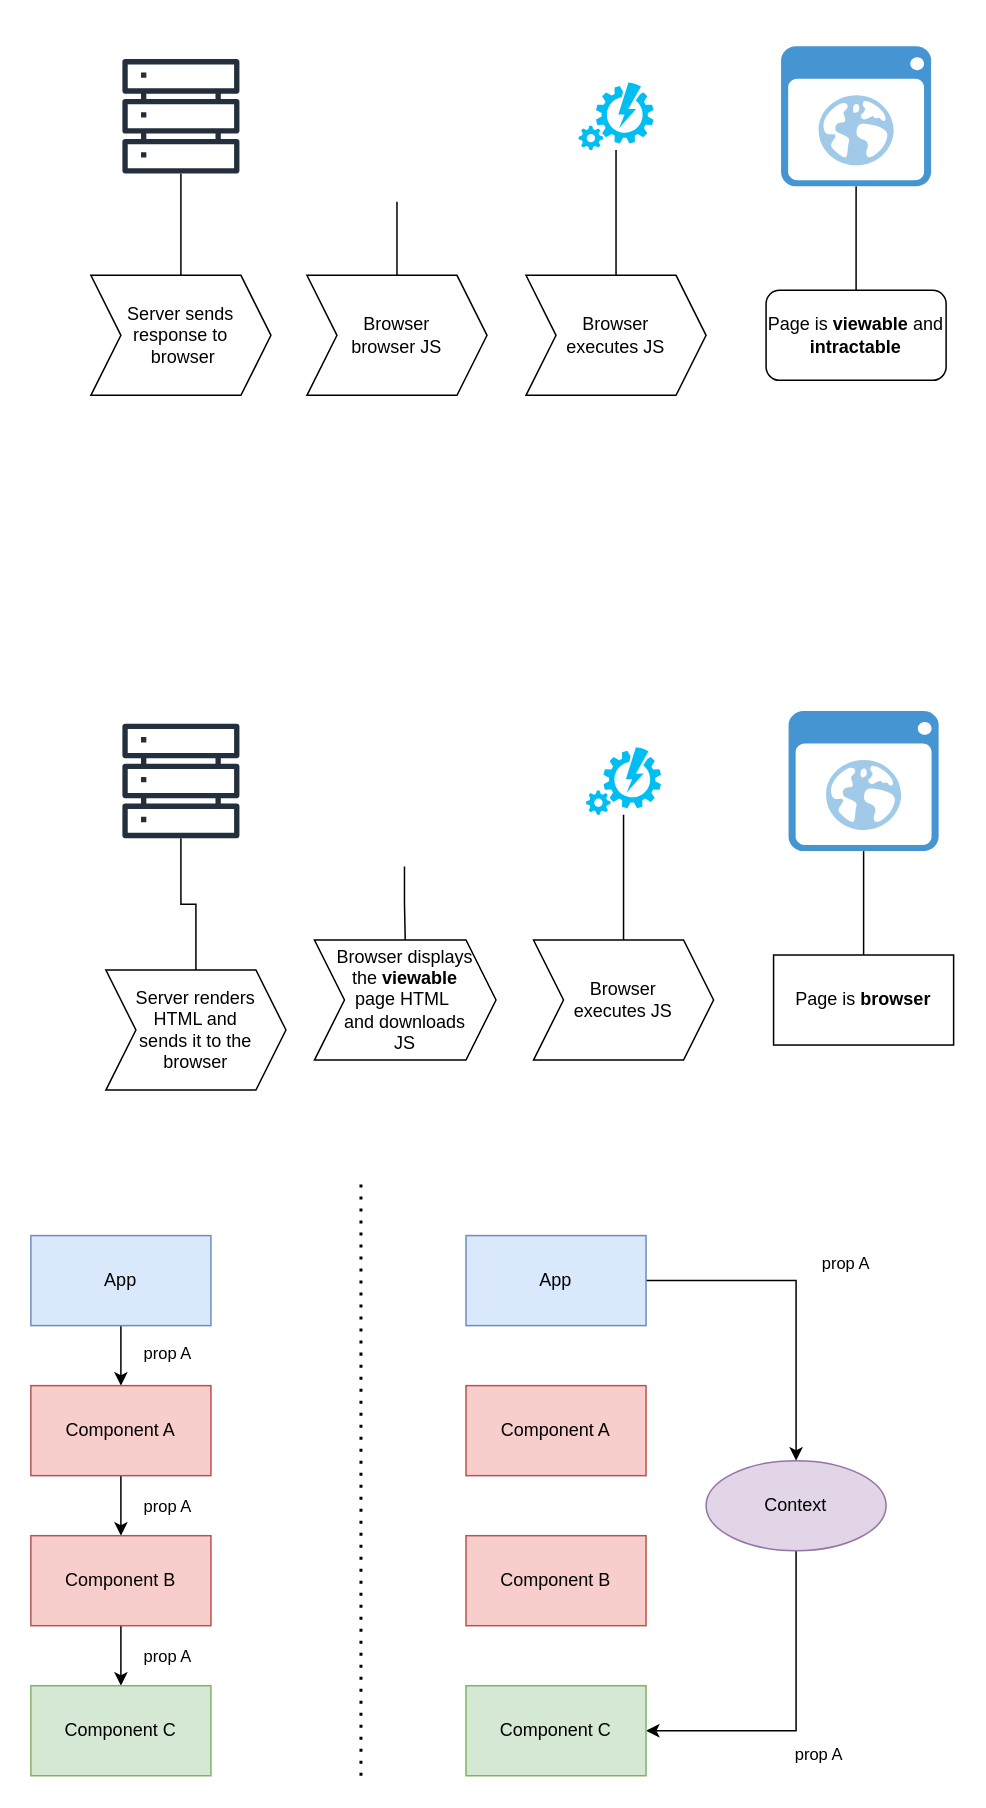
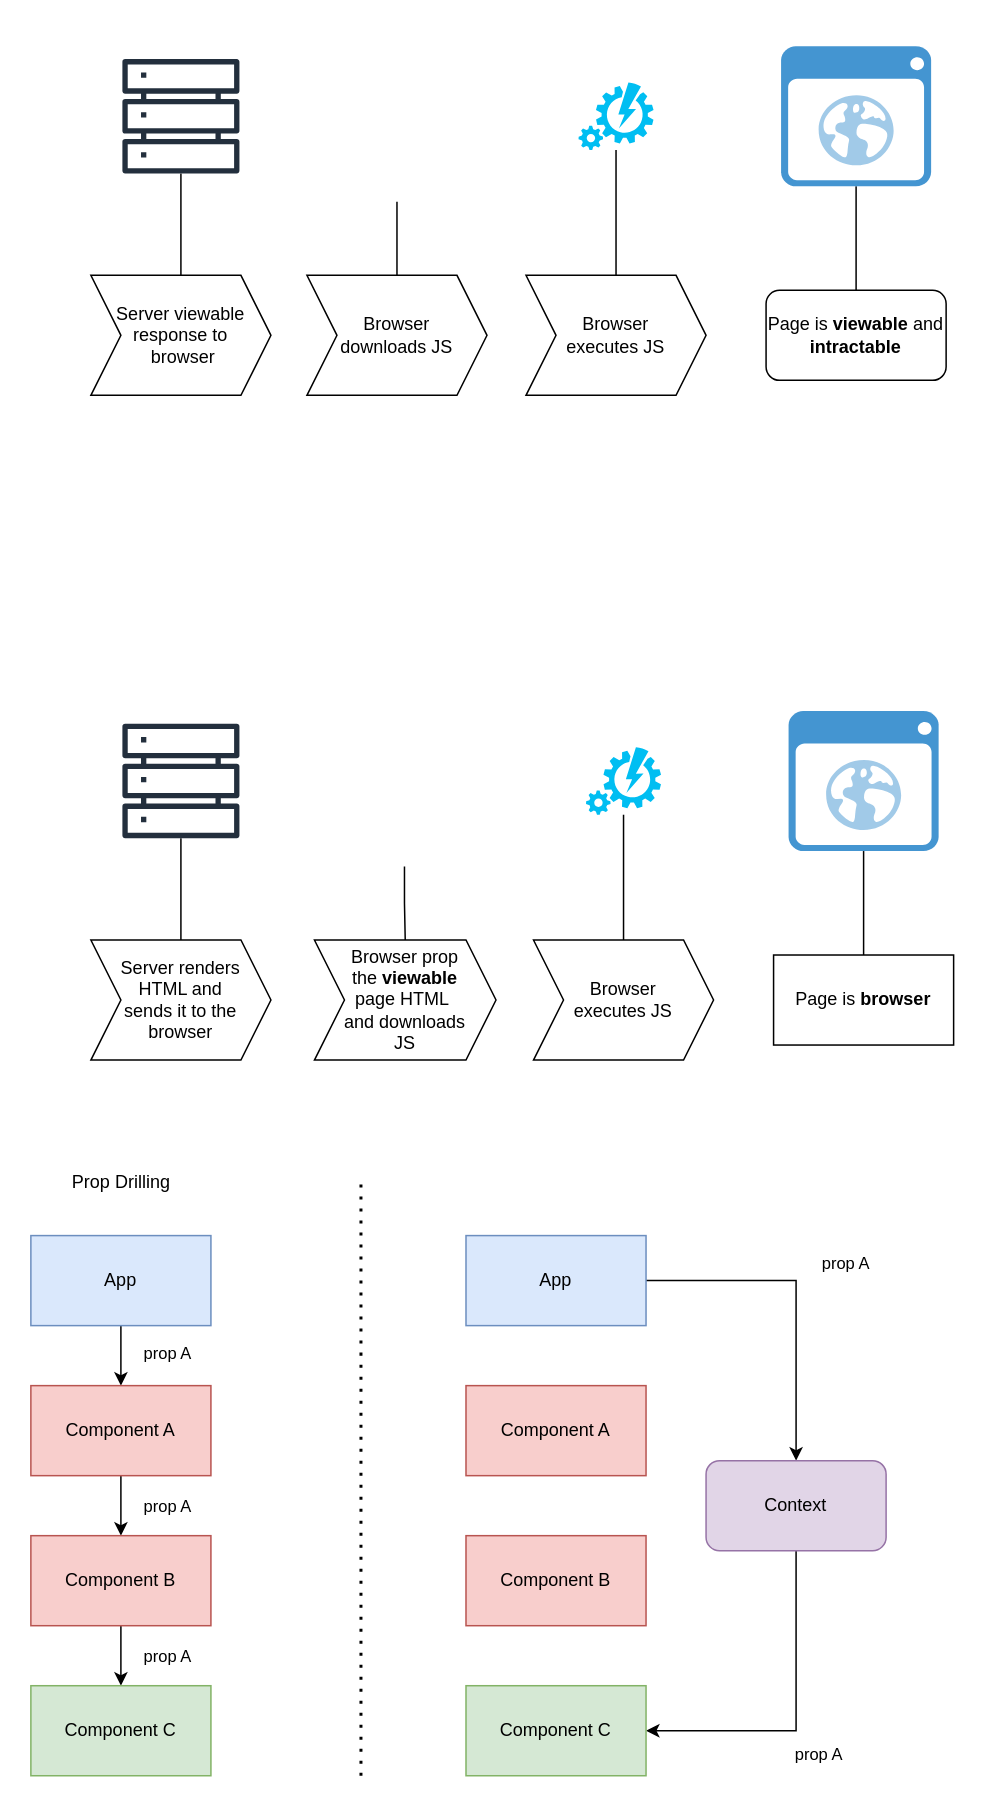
node "Server sends response to browser": label "Server sends response to browser" -> "Server viewable response to browser"
node "Browser browser JS": label "Browser browser JS" -> "Browser downloads JS"
node "Browser displays the viewable page HTML and downloads JS": label "Browser displays the viewable page HTML and downloads JS" -> "Browser prop the viewable page HTML and downloads JS"
node "Server renders HTML and sends it to the browser": moved (196, 1030) -> (181, 1000)
node "Prop Drilling": added
node "Context": shape ellipse -> rounded rectangle
